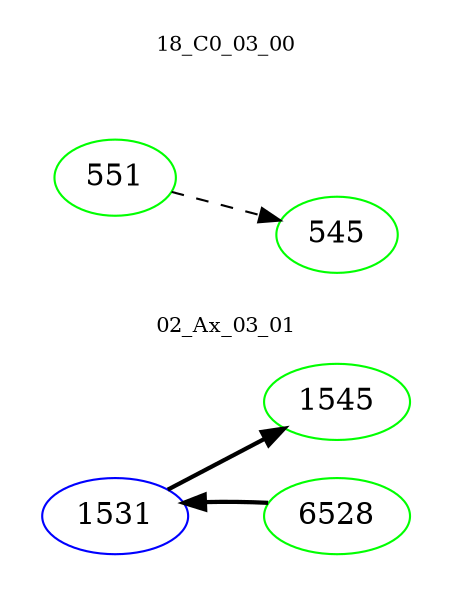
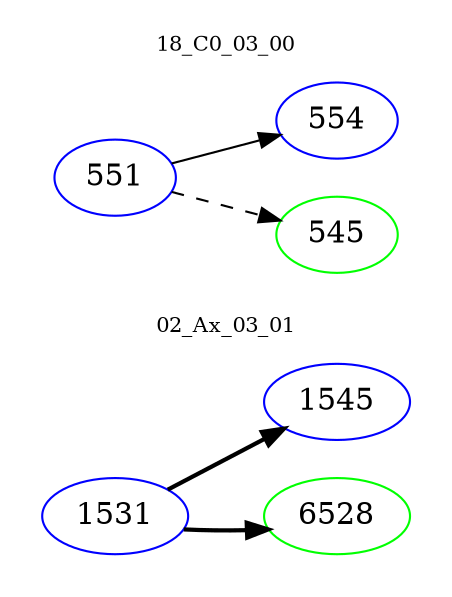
node "554": added
node "551": color green -> blue
node "1545": color green -> blue
edge "6528" -> "1531": reversed
